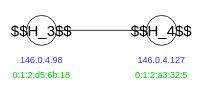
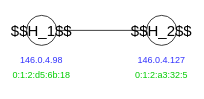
node "$$H_3$$": label "$$H_3$$" -> "$$H_1$$"
node "$$H_4$$": label "$$H_4$$" -> "$$H_2$$"
